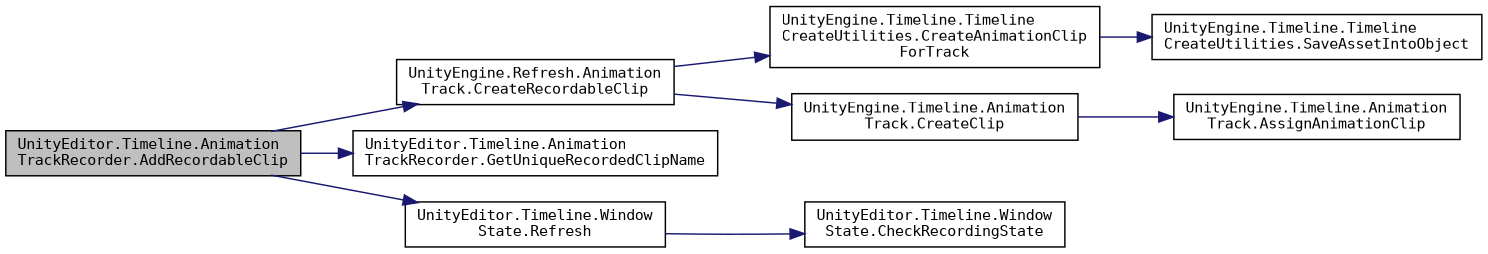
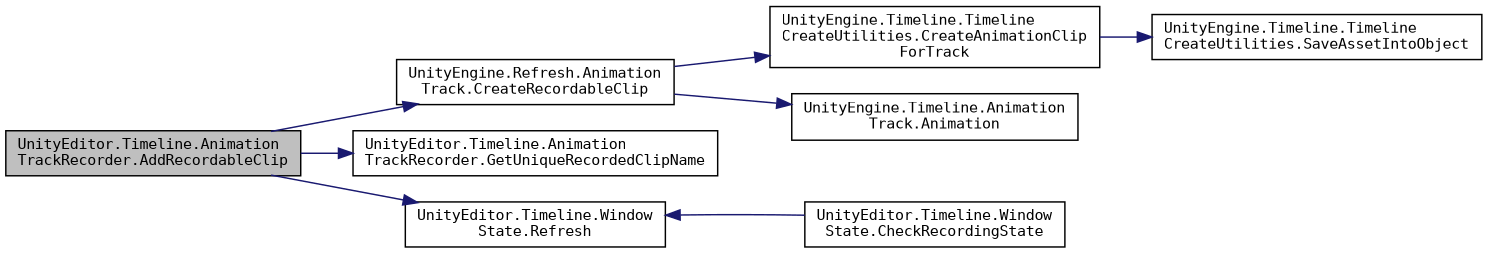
node "UnityEngine.Timeline.Animation Track.CreateClip": label "UnityEngine.Timeline.Animation Track.CreateClip" -> "UnityEngine.Timeline.Animation Track.Animation"
node "UnityEngine.Timeline.Animation Track.AssignAnimationClip": removed
edge "UnityEditor.Timeline.Window State.Refresh" -> "UnityEditor.Timeline.Window State.CheckRecordingState": reversed
